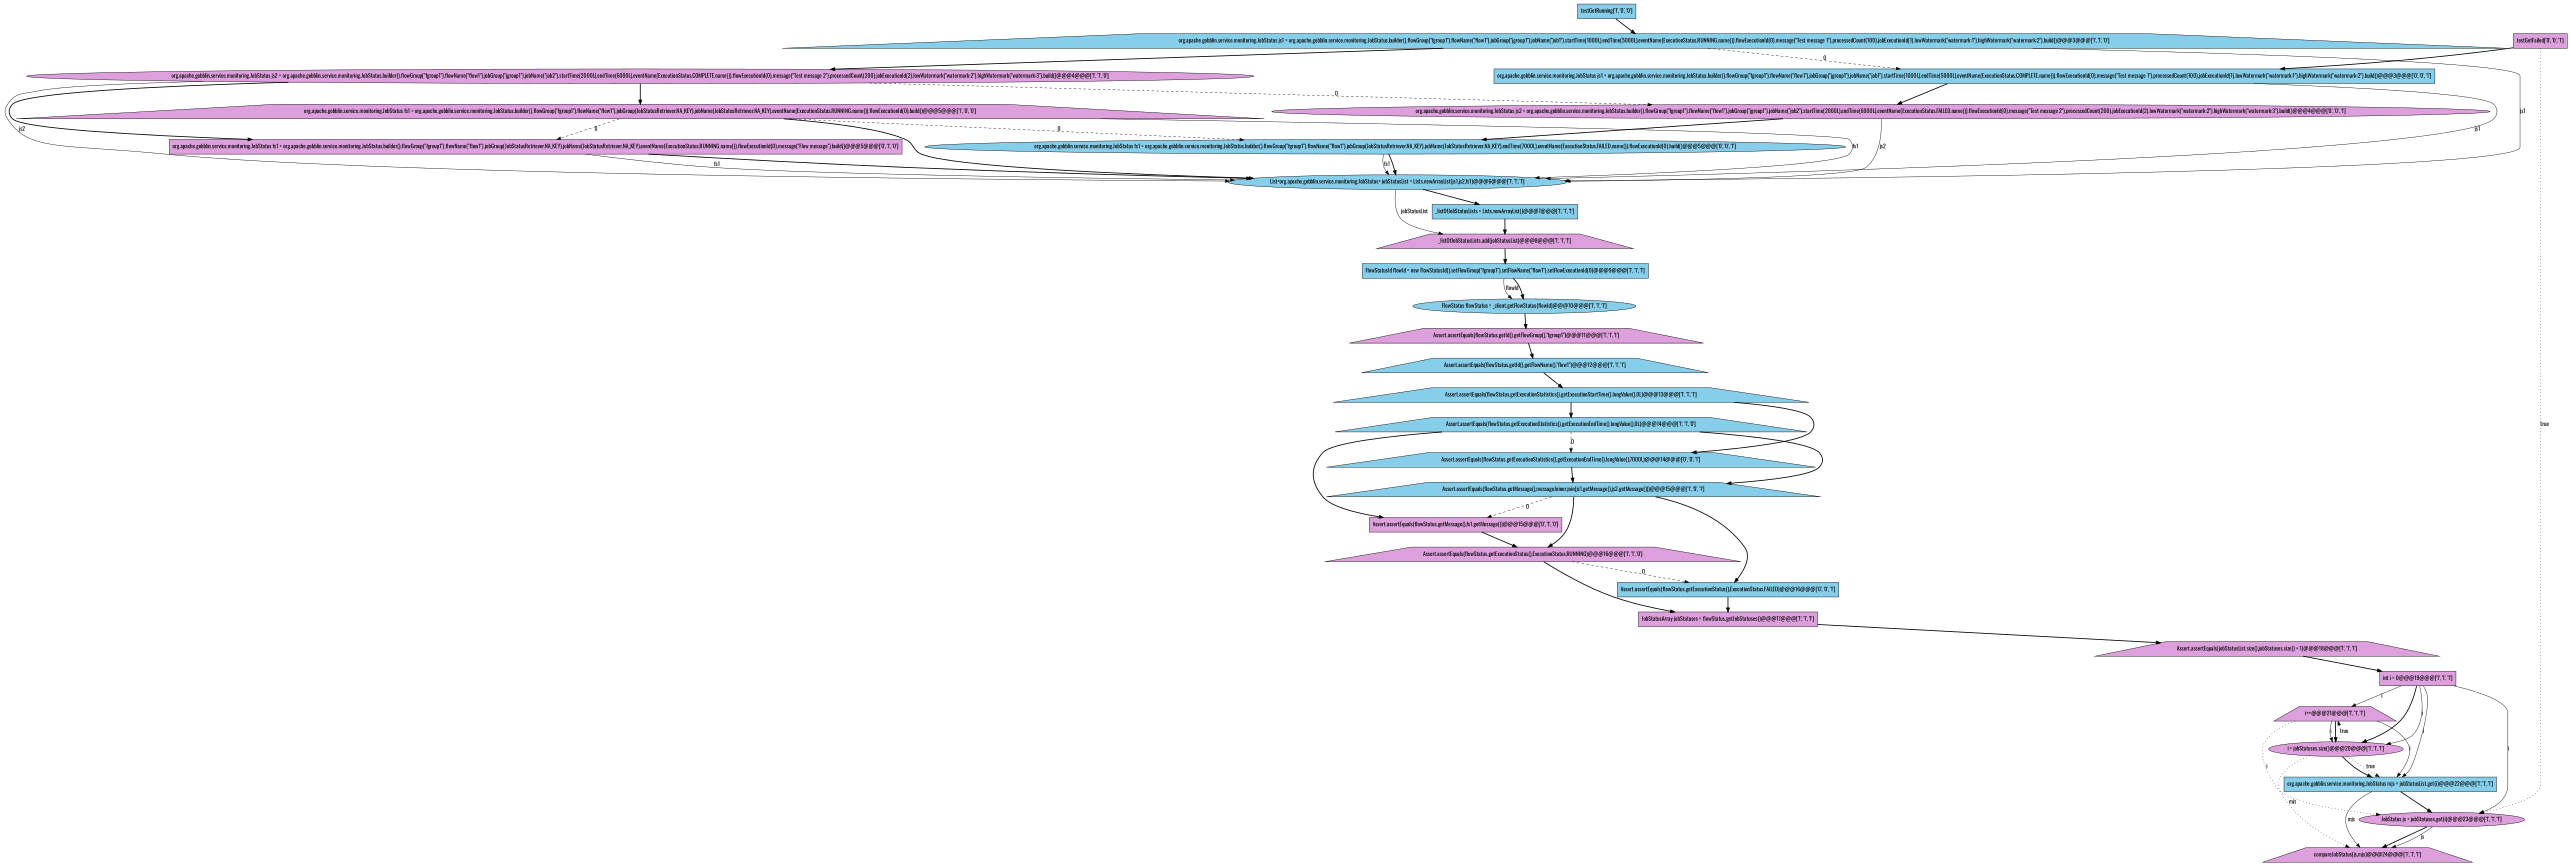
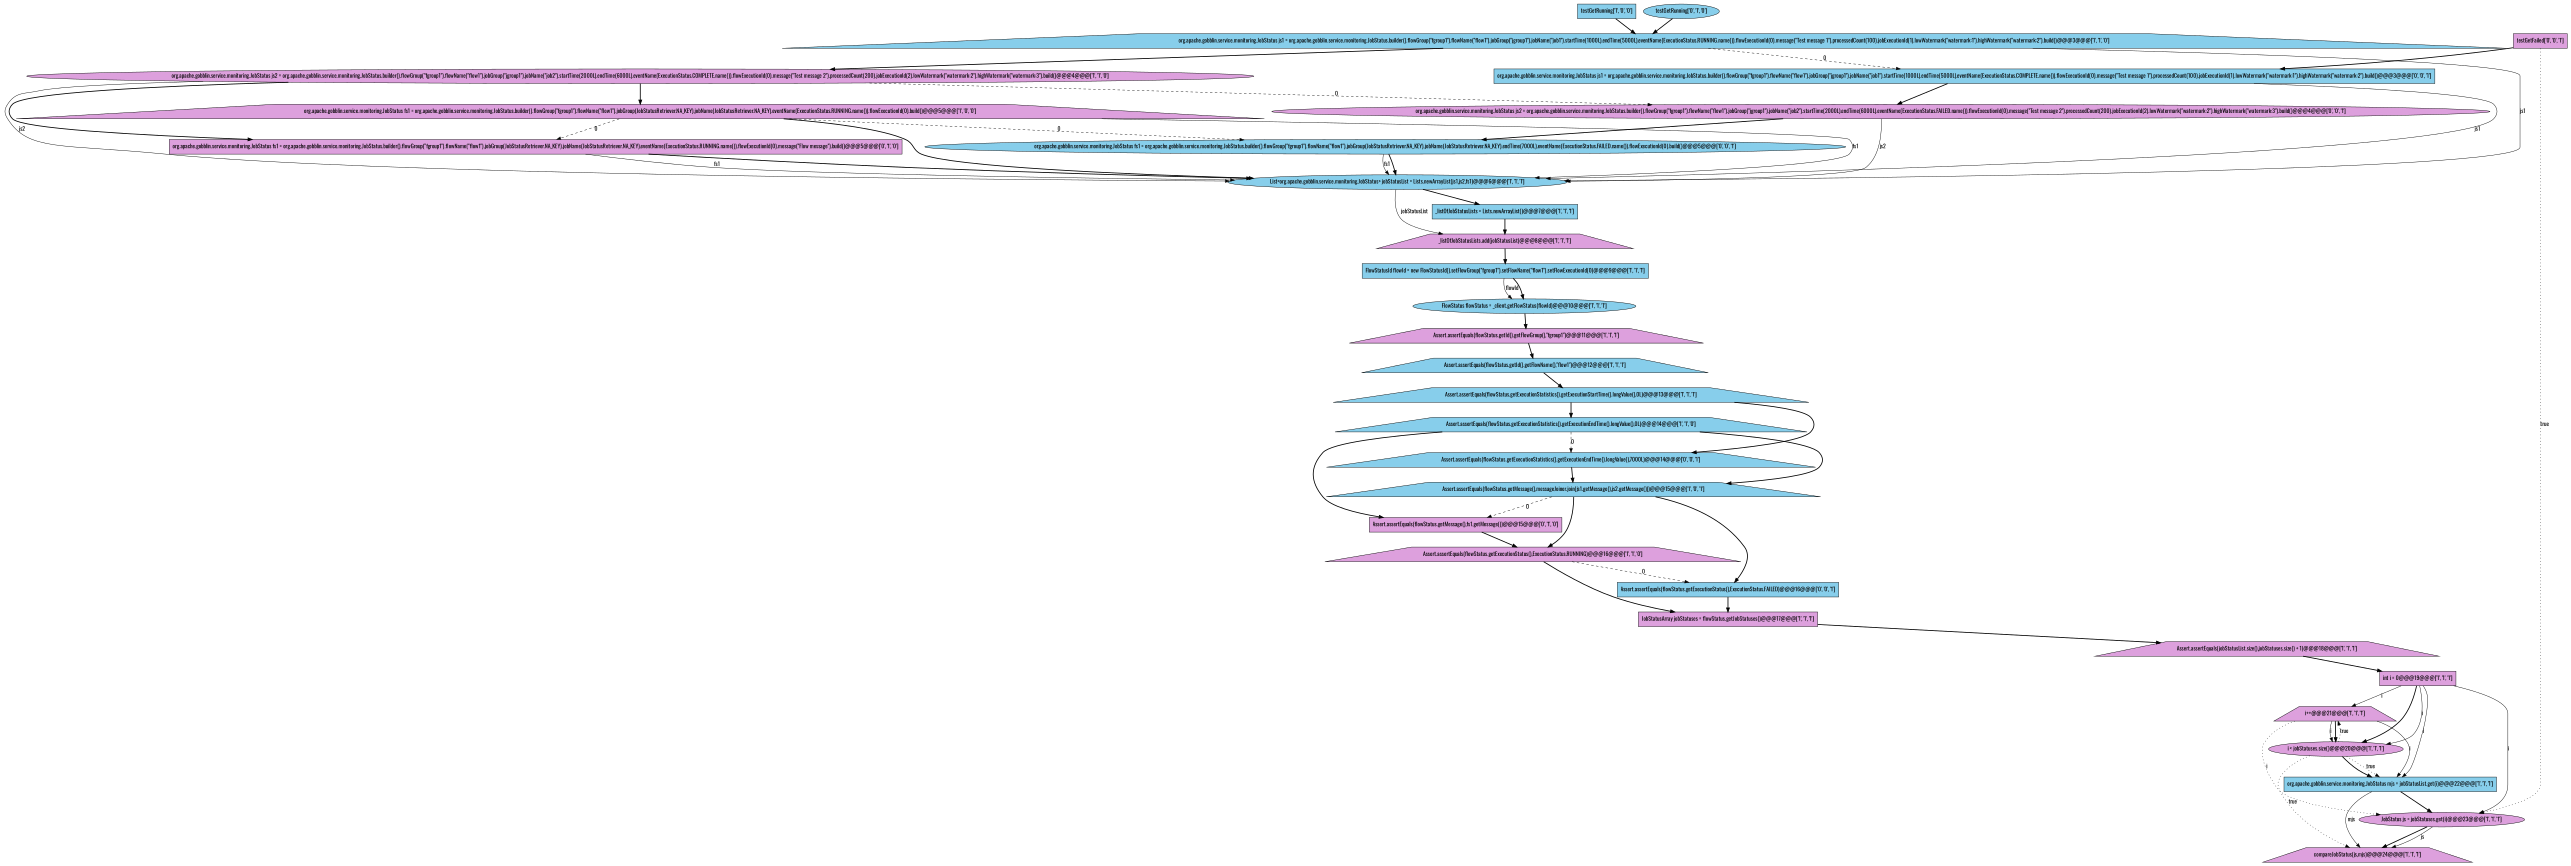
node "testGetRunning['0', '1', '0']": added
edge "i < jobStatuses.size()@@@20@@@['1', '1', '1']" -> "compareJobStatus(js,mjs)@@@24@@@['1', '1', '1']": label "mjs" -> "true"
